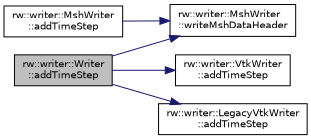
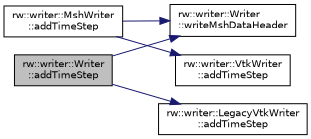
node "rw::writer::MshWriter ::writeMshDataHeader": label "rw::writer::MshWriter ::writeMshDataHeader" -> "rw::writer::Writer ::writeMshDataHeader"
edge "rw::writer::Writer ::addTimeStep" -> "rw::writer::VtkWriter ::addTimeStep": now "rw::writer::MshWriter ::addTimeStep" -> "rw::writer::VtkWriter ::addTimeStep"
